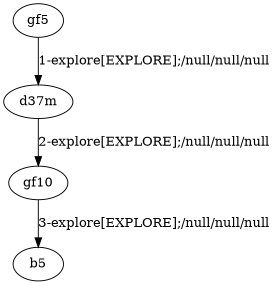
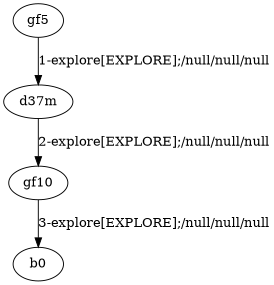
node "b5": label "b5" -> "b0"
